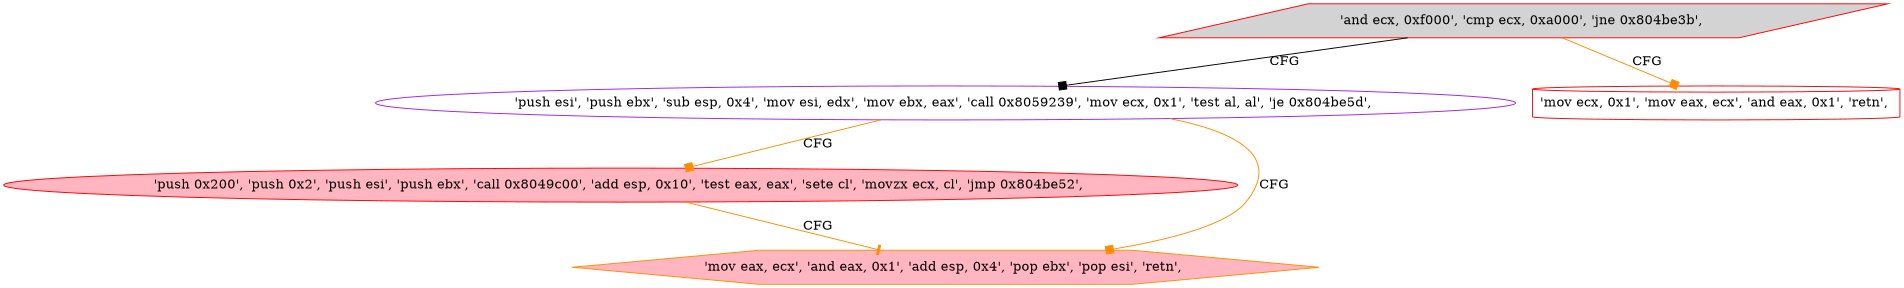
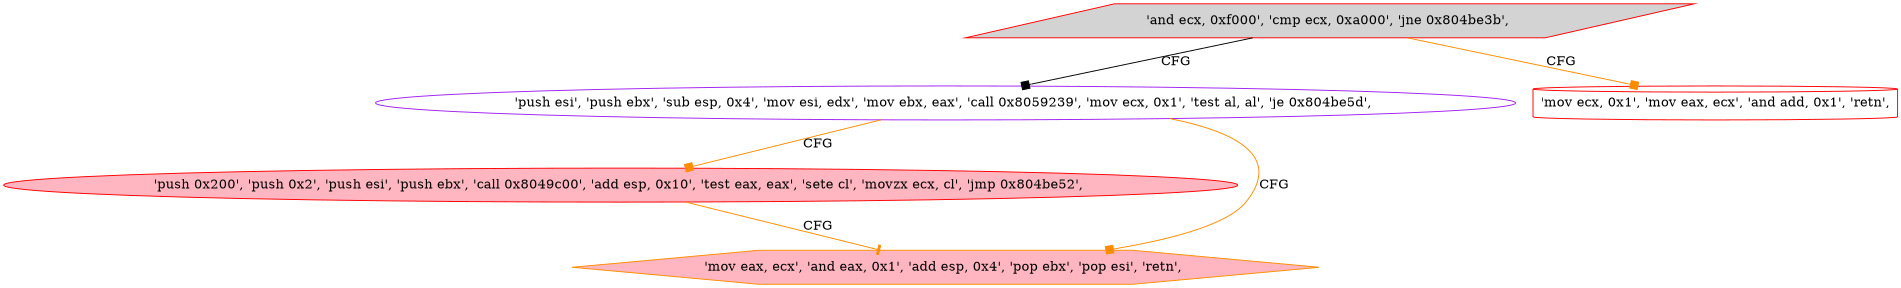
node "'mov ecx, 0x1', 'mov eax, ecx', 'and eax, 0x1', 'retn',": label "'mov ecx, 0x1', 'mov eax, ecx', 'and eax, 0x1', 'retn'," -> "'mov ecx, 0x1', 'mov eax, ecx', 'and add, 0x1', 'retn',"
